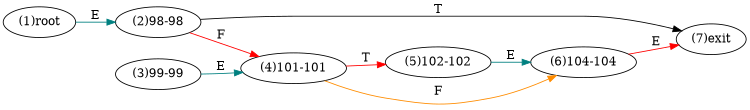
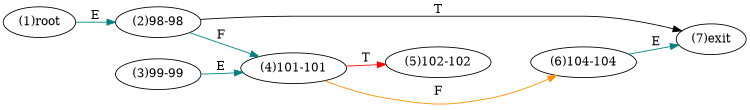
edge "(2)98-98" -> "(4)101-101": color red -> teal
edge "(6)104-104" -> "(7)exit": color red -> teal
edge "(5)102-102" -> "(6)104-104": removed, label "E"
